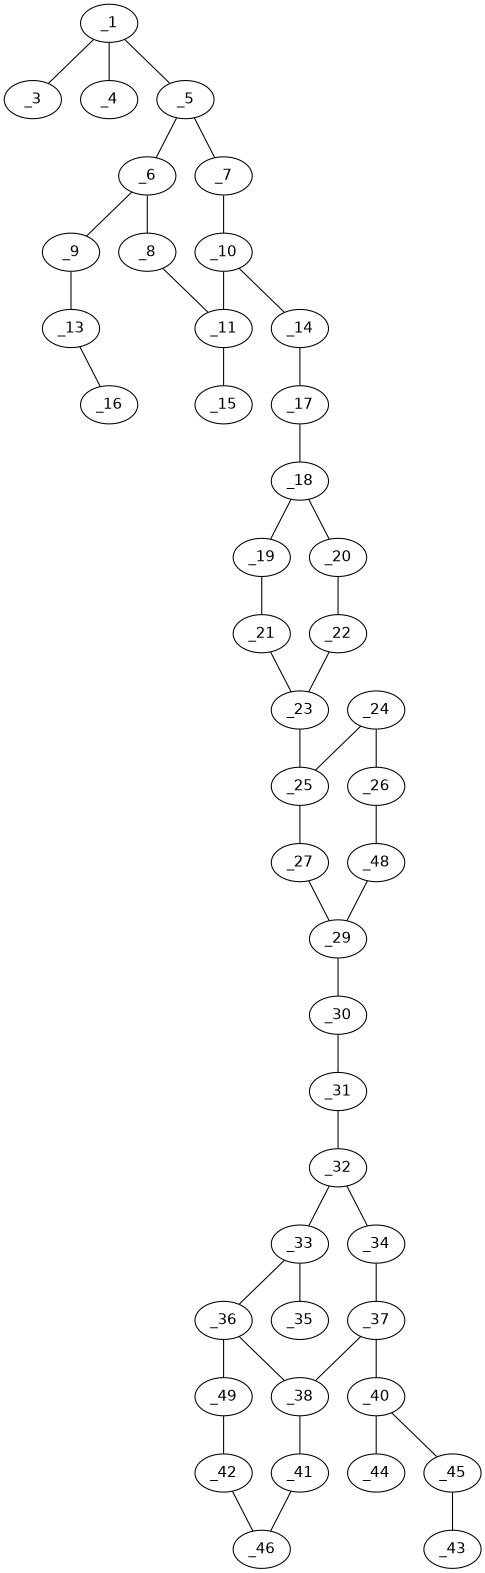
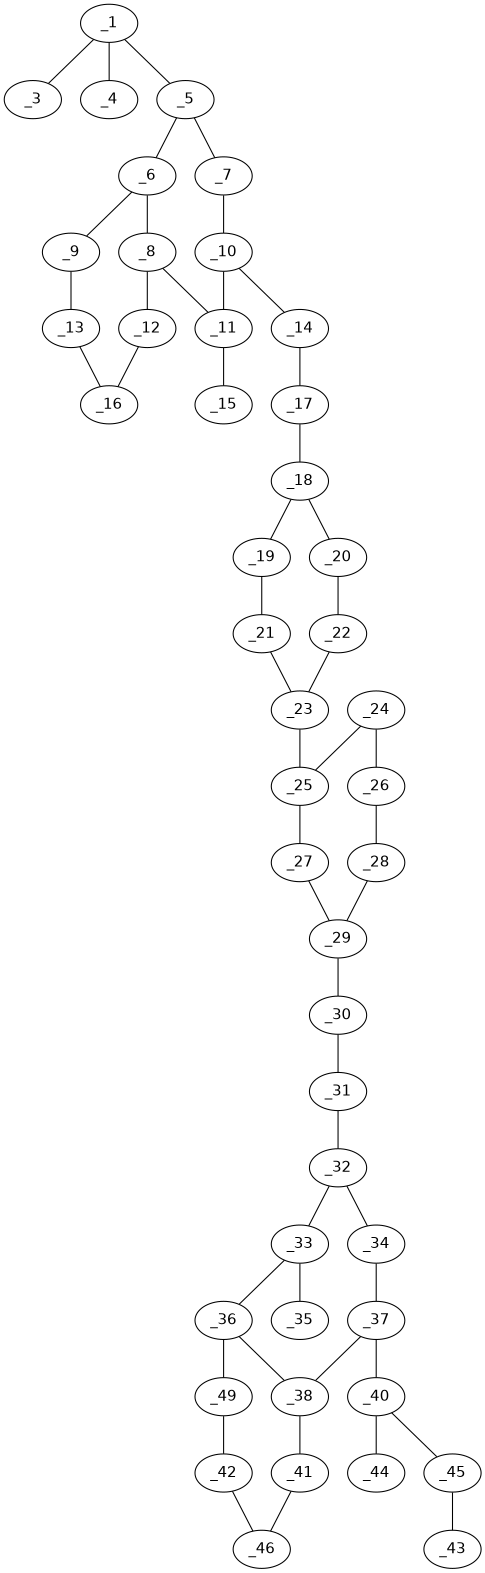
node "_12": added
node "_48": label "_48" -> "_28"
